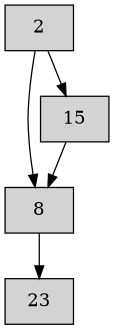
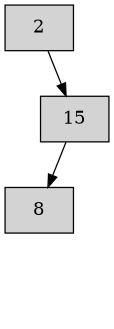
edge "2" -> "8": removed
node "23": removed
